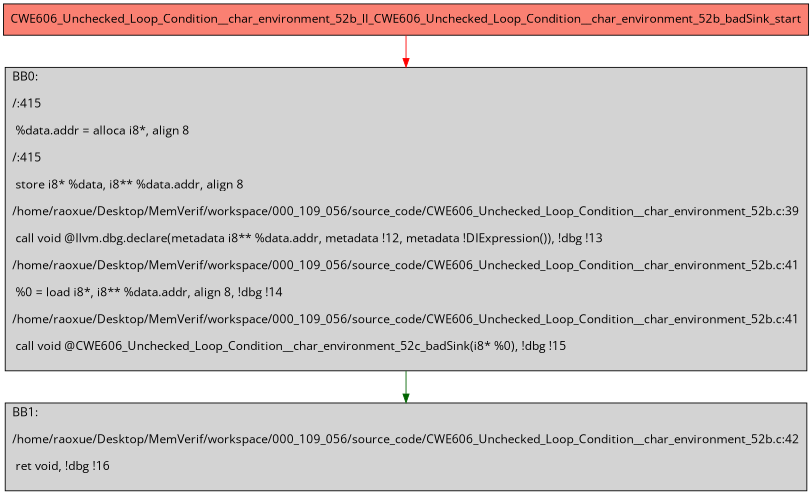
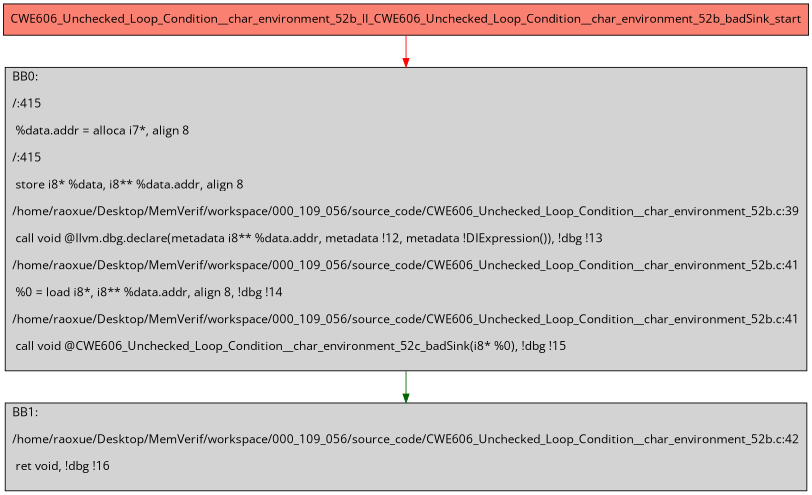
node "BB0:": text "%data.addr = alloca i8*, align 8" -> "%data.addr = alloca i7*, align 8"
